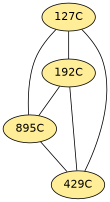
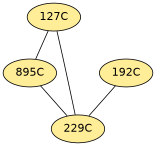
edge "127C" -- "192C": removed
edge "192C" -- "895C": removed
node "429C": label "429C" -> "229C"
